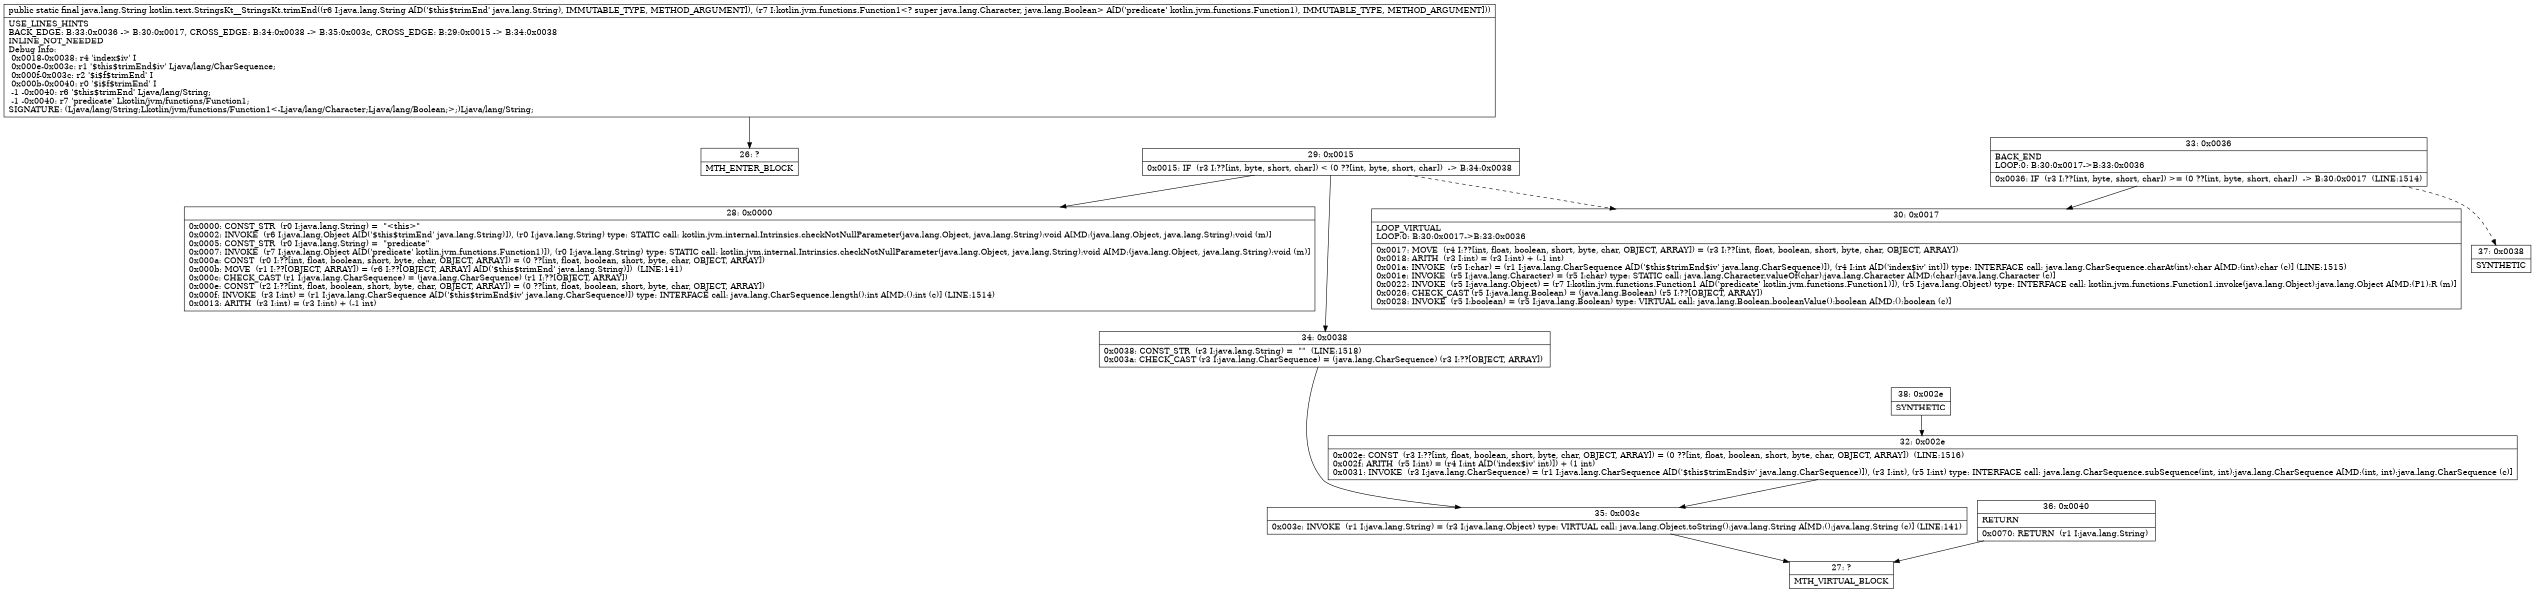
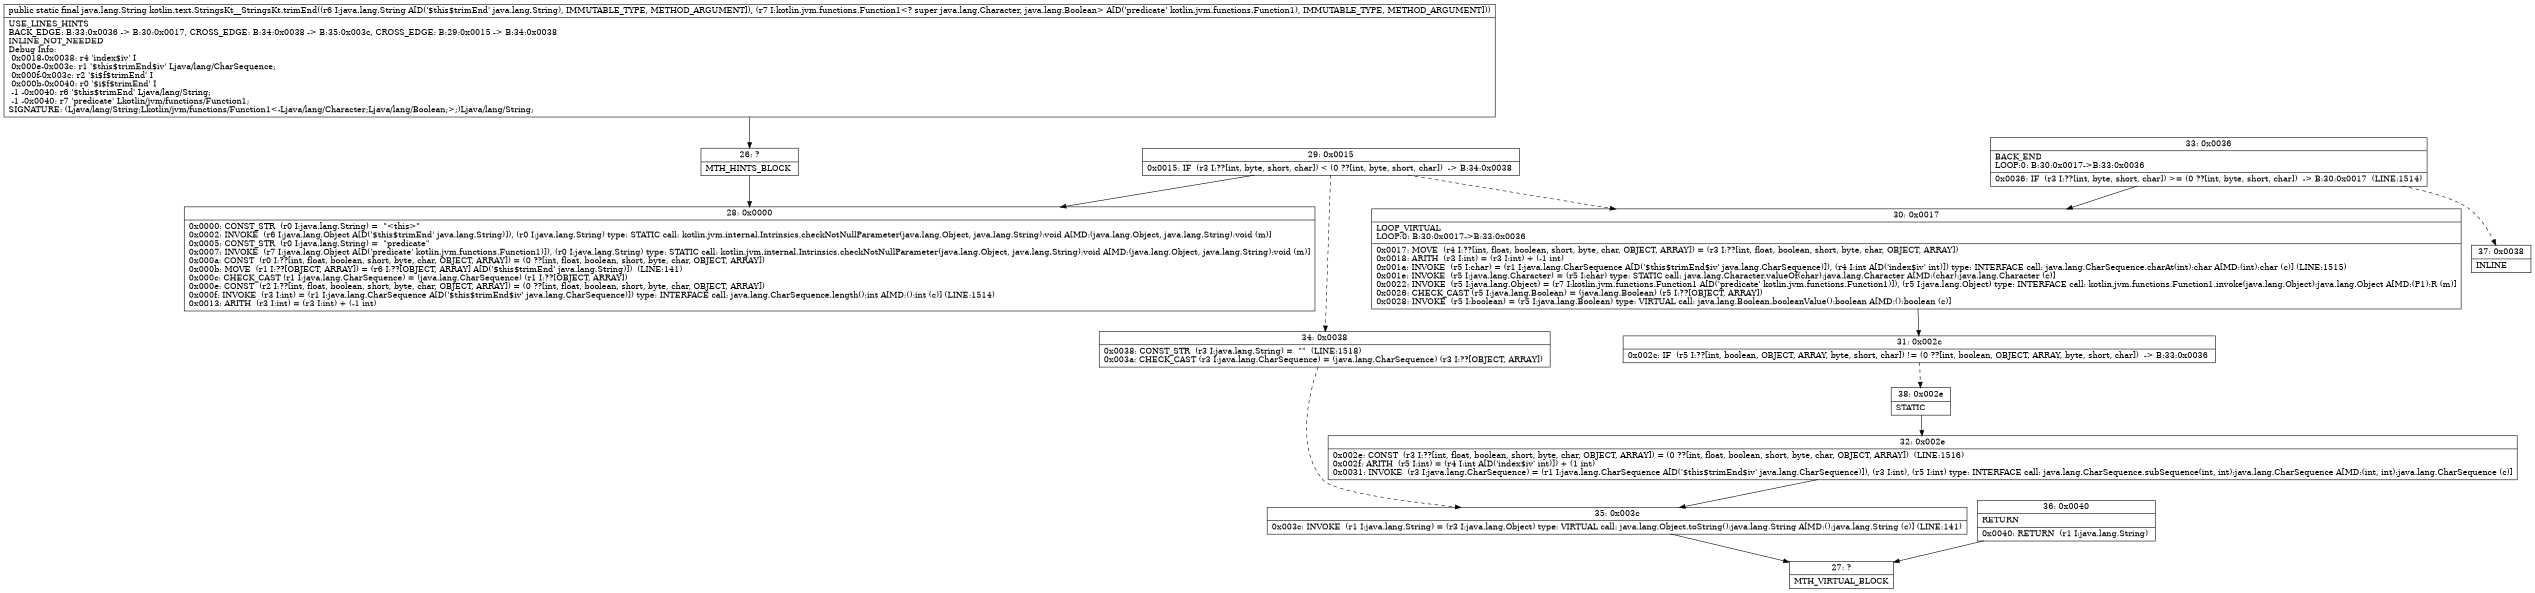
node "26: ?": text "MTH_ENTER_BLOCK" -> "MTH_HINTS_BLOCK"
edge "26: ?" -> "28: 0x0000": added
edge "29: 0x0015" -> "34: 0x0038": style solid -> dashed
node "37: 0x0038": text "SYNTHETIC" -> "INLINE"
node "31: 0x002c": added
node "38: 0x002e": text "SYNTHETIC" -> "STATIC"
edge "34: 0x0038" -> "35: 0x003c": style solid -> dashed
node "36: 0x0040": text "0x0070: RETURN  (r1 I:java.lang.String)" -> "0x0040: RETURN  (r1 I:java.lang.String)"
